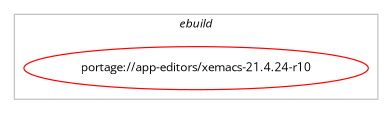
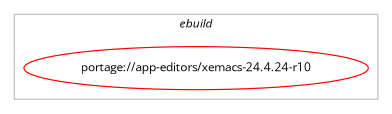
node "portage://app-editors/xemacs-21.4.24-r10": label "portage://app-editors/xemacs-21.4.24-r10" -> "portage://app-editors/xemacs-24.4.24-r10"
